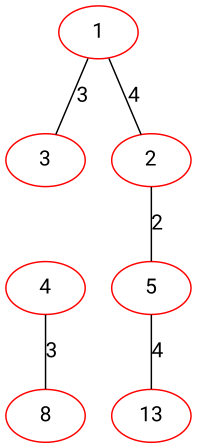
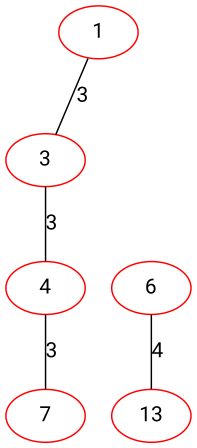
node "2": removed
edge "3" -- "4": added, label "3"
node "5": label "5" -> "6"
node "8": label "8" -> "7"
